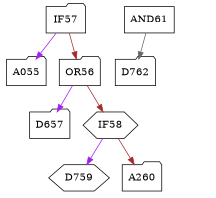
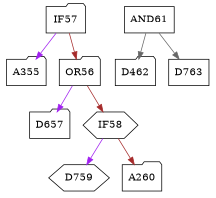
node "A055": label "A055" -> "A355"
node "D762": label "D762" -> "D462"
node "D763": added
